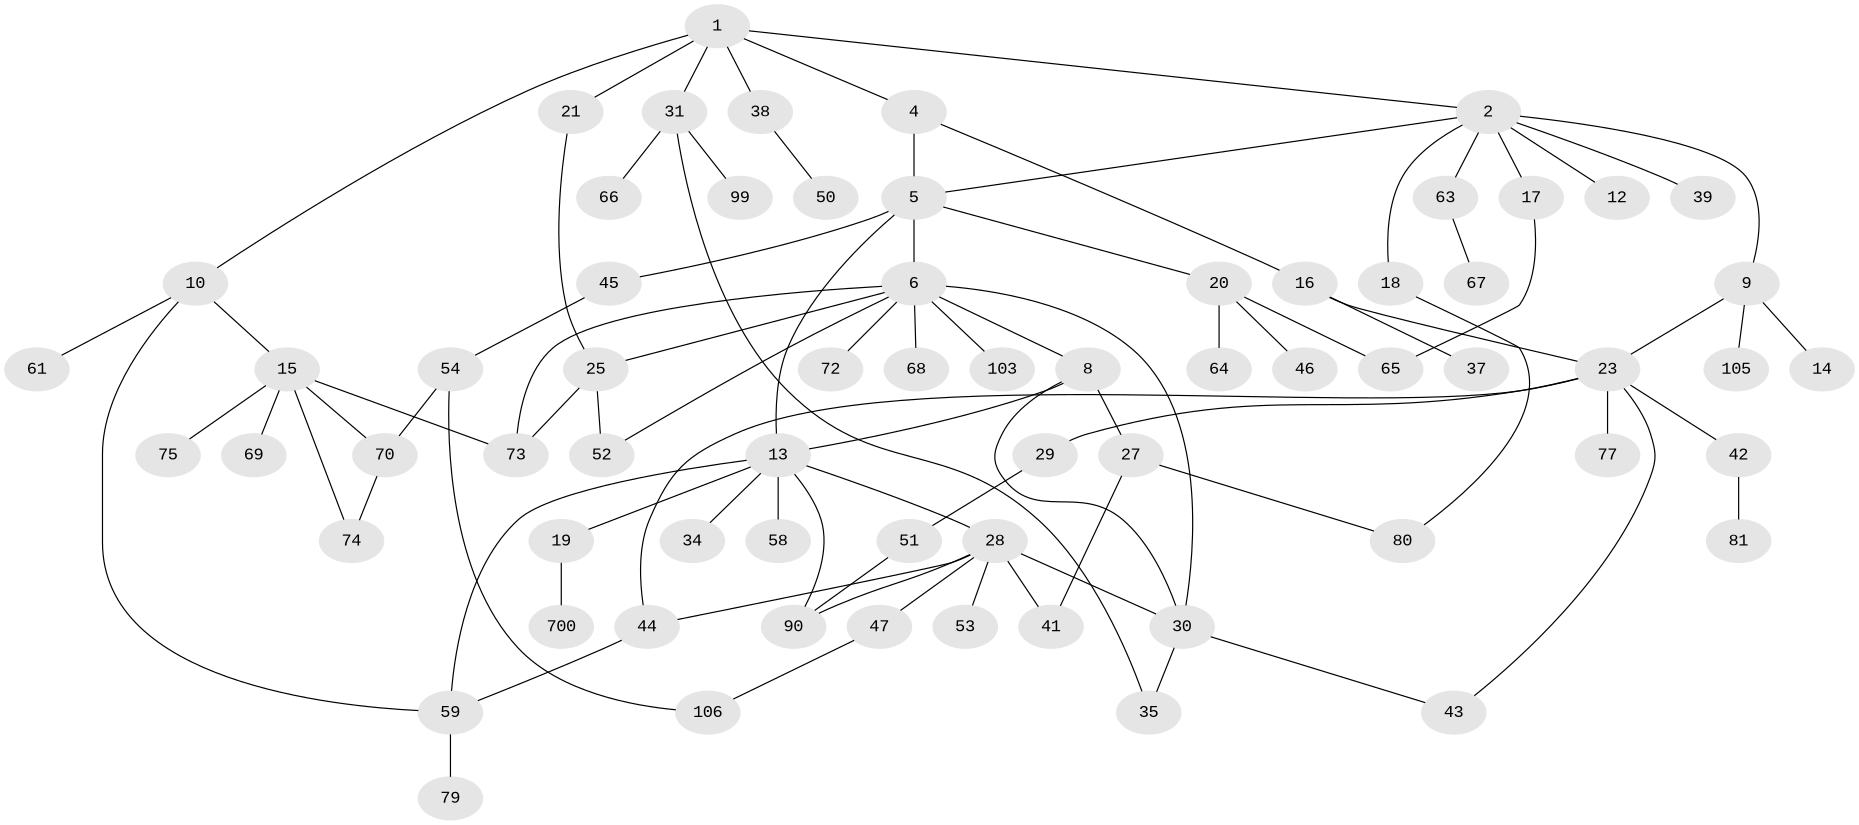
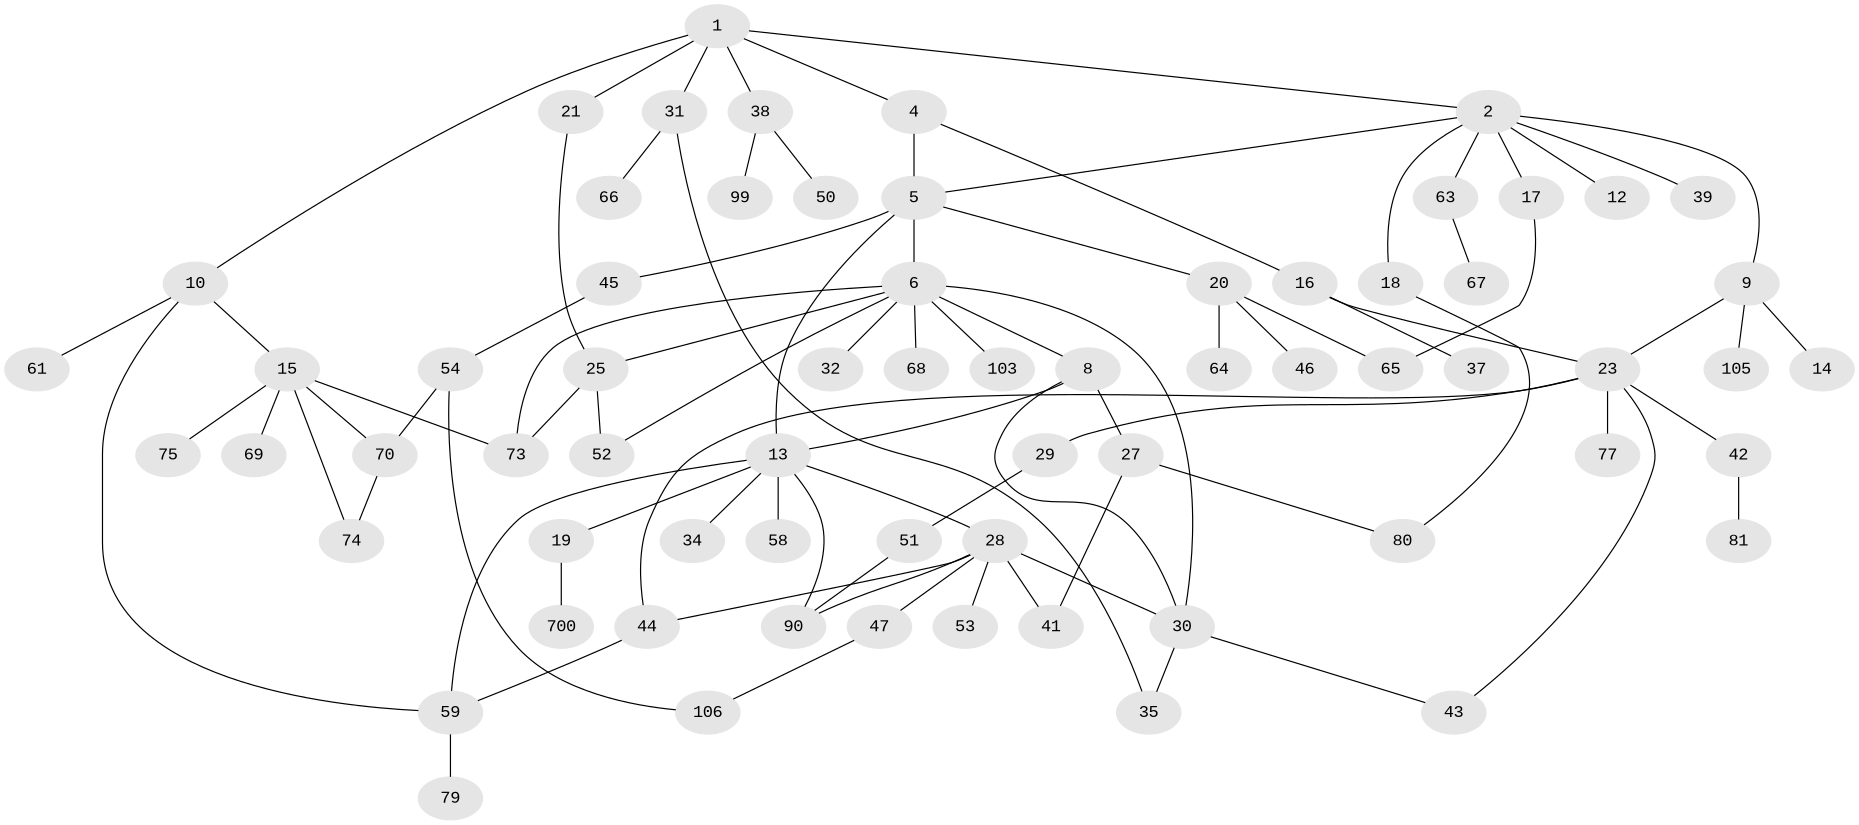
edge "31" -- "99": now "38" -- "99"
node "72": label "72" -> "32"
